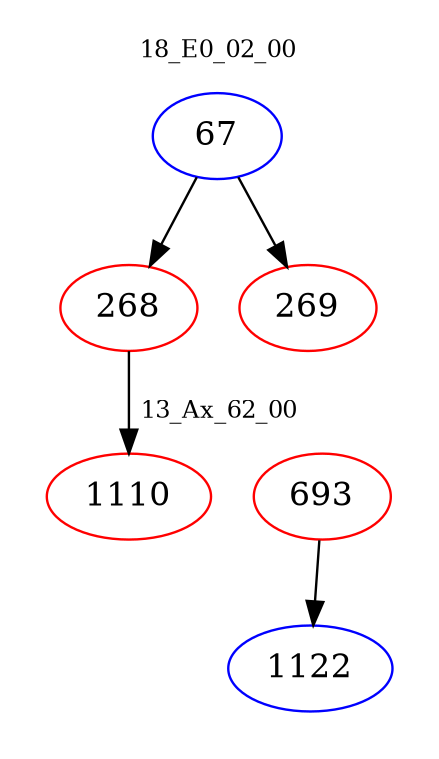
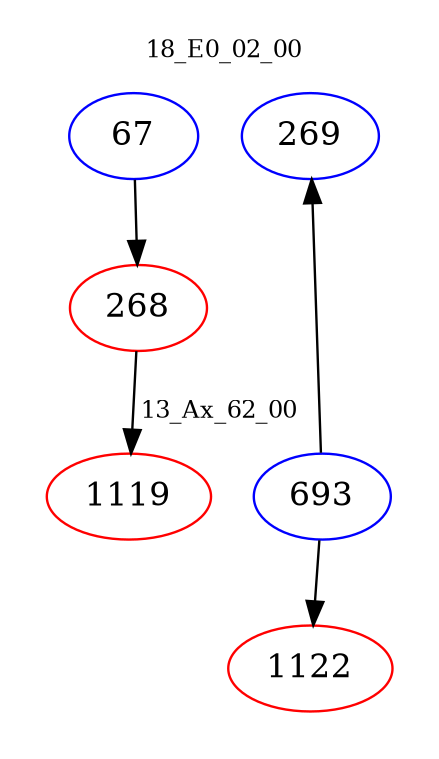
edge "67" -> "269": now "693" -> "269"
node "269": color red -> blue
node "1110": label "1110" -> "1119"
node "693": color red -> blue
node "1122": color blue -> red
